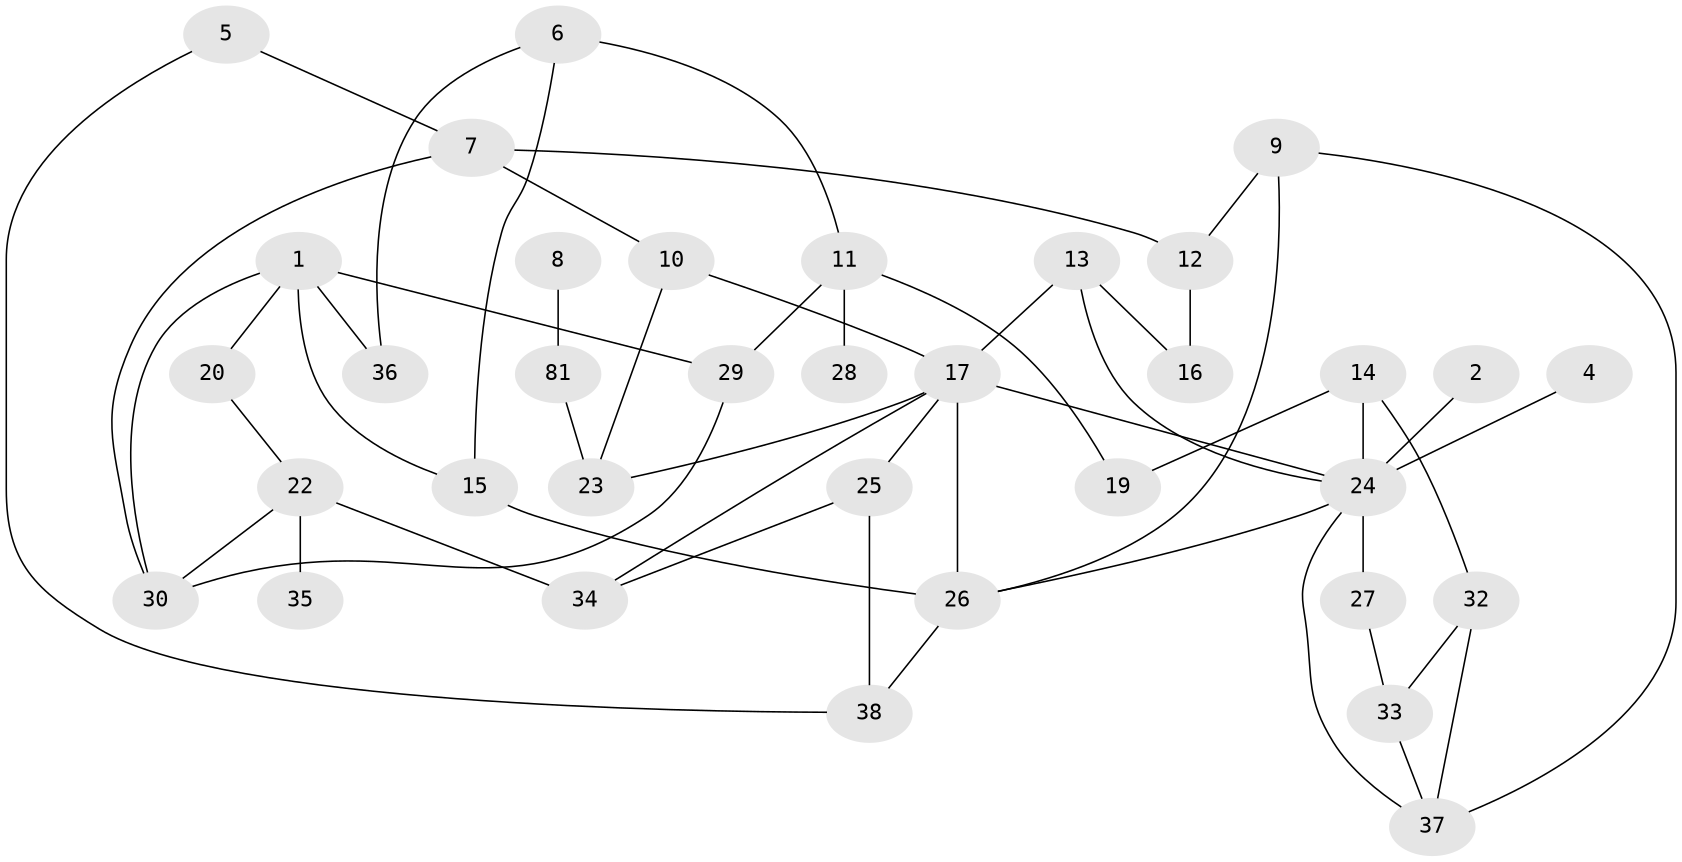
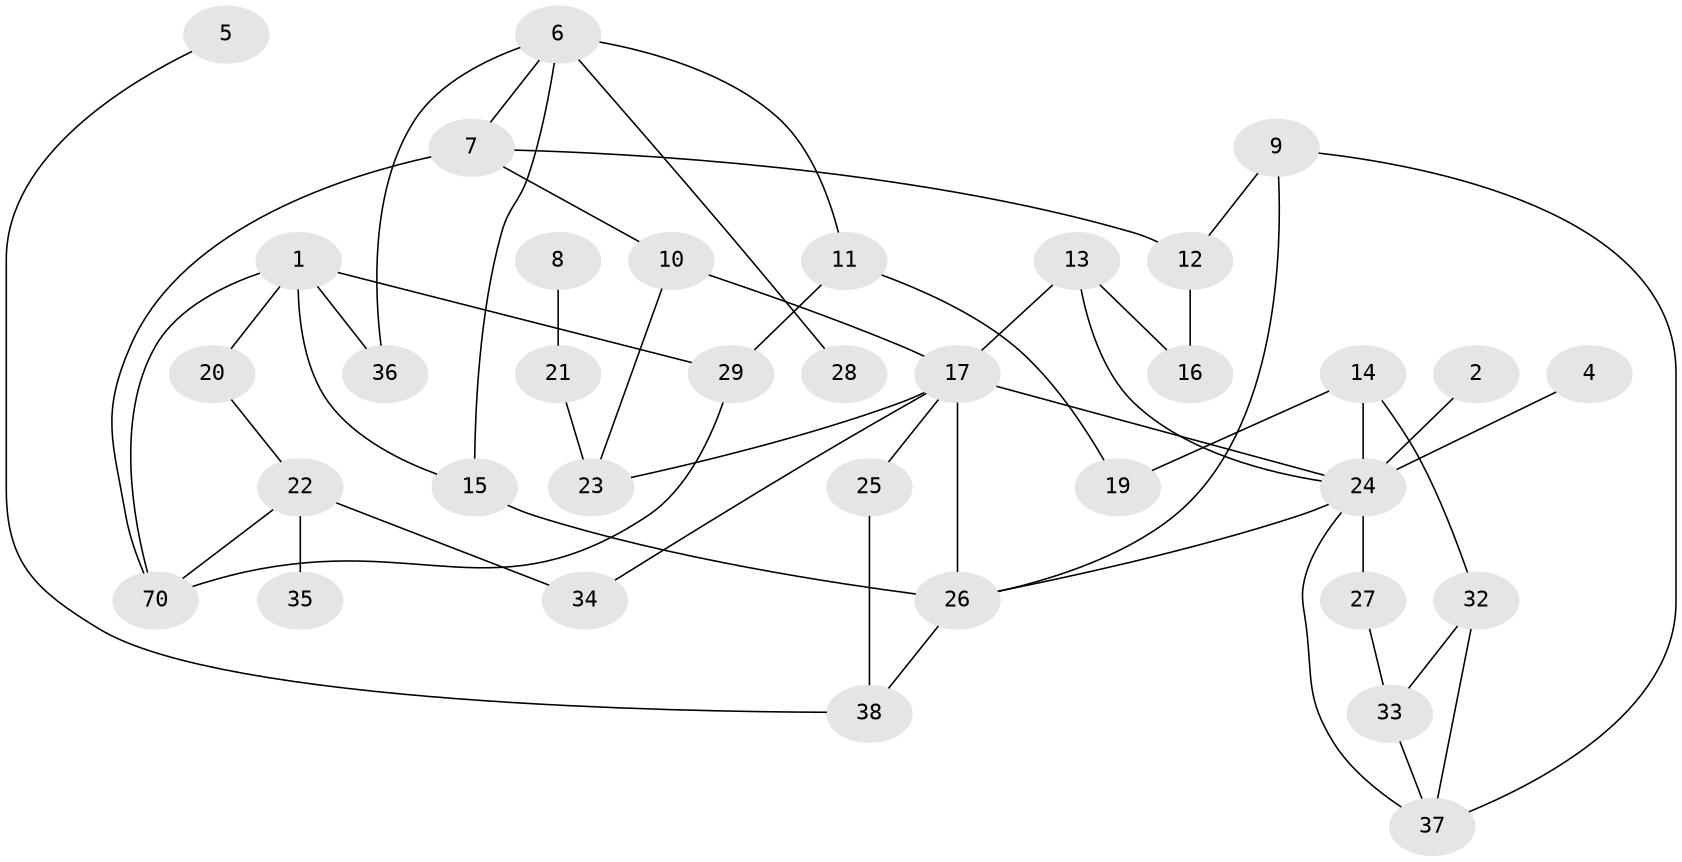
edge "5" -- "7": now "6" -- "7"
edge "11" -- "28": now "6" -- "28"
node "81": label "81" -> "21"
edge "25" -- "34": removed
node "30": label "30" -> "70"
